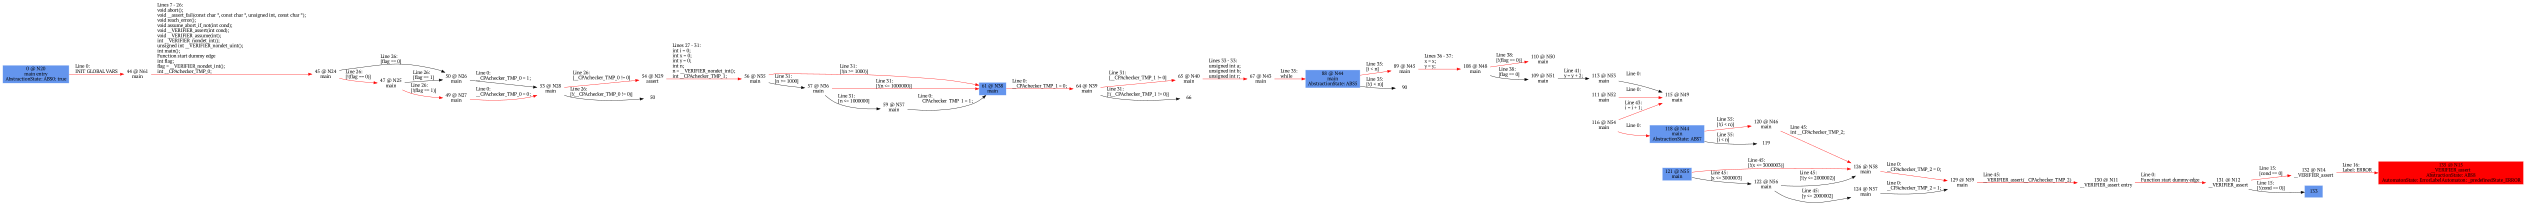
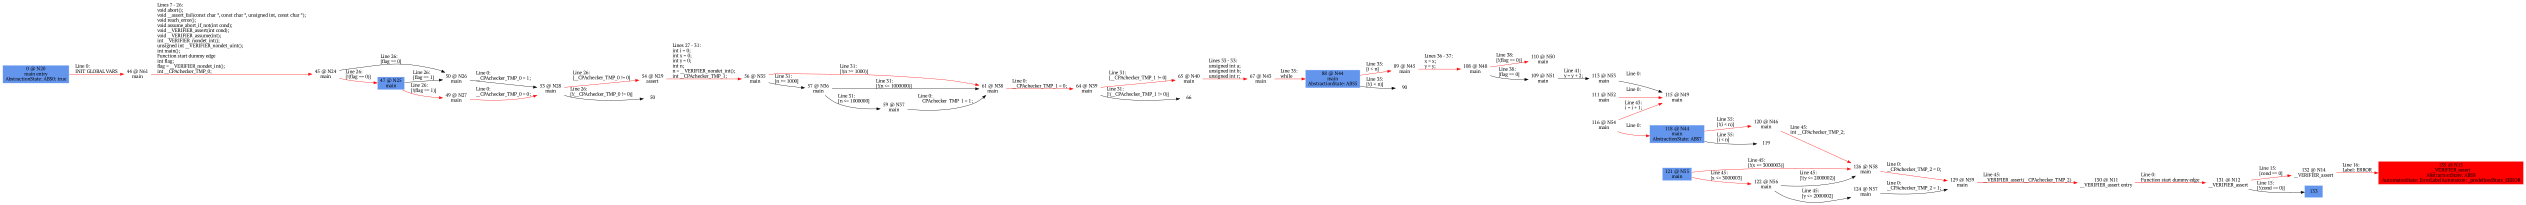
node "47 @ N25 main": fillcolor white -> cornflowerblue
edge "57 @ N36 main" -> "61 @ N38 main": color red -> black
node "61 @ N38 main": fillcolor cornflowerblue -> white
edge "121 @ N55 main" -> "122 @ N56 main": color black -> red
